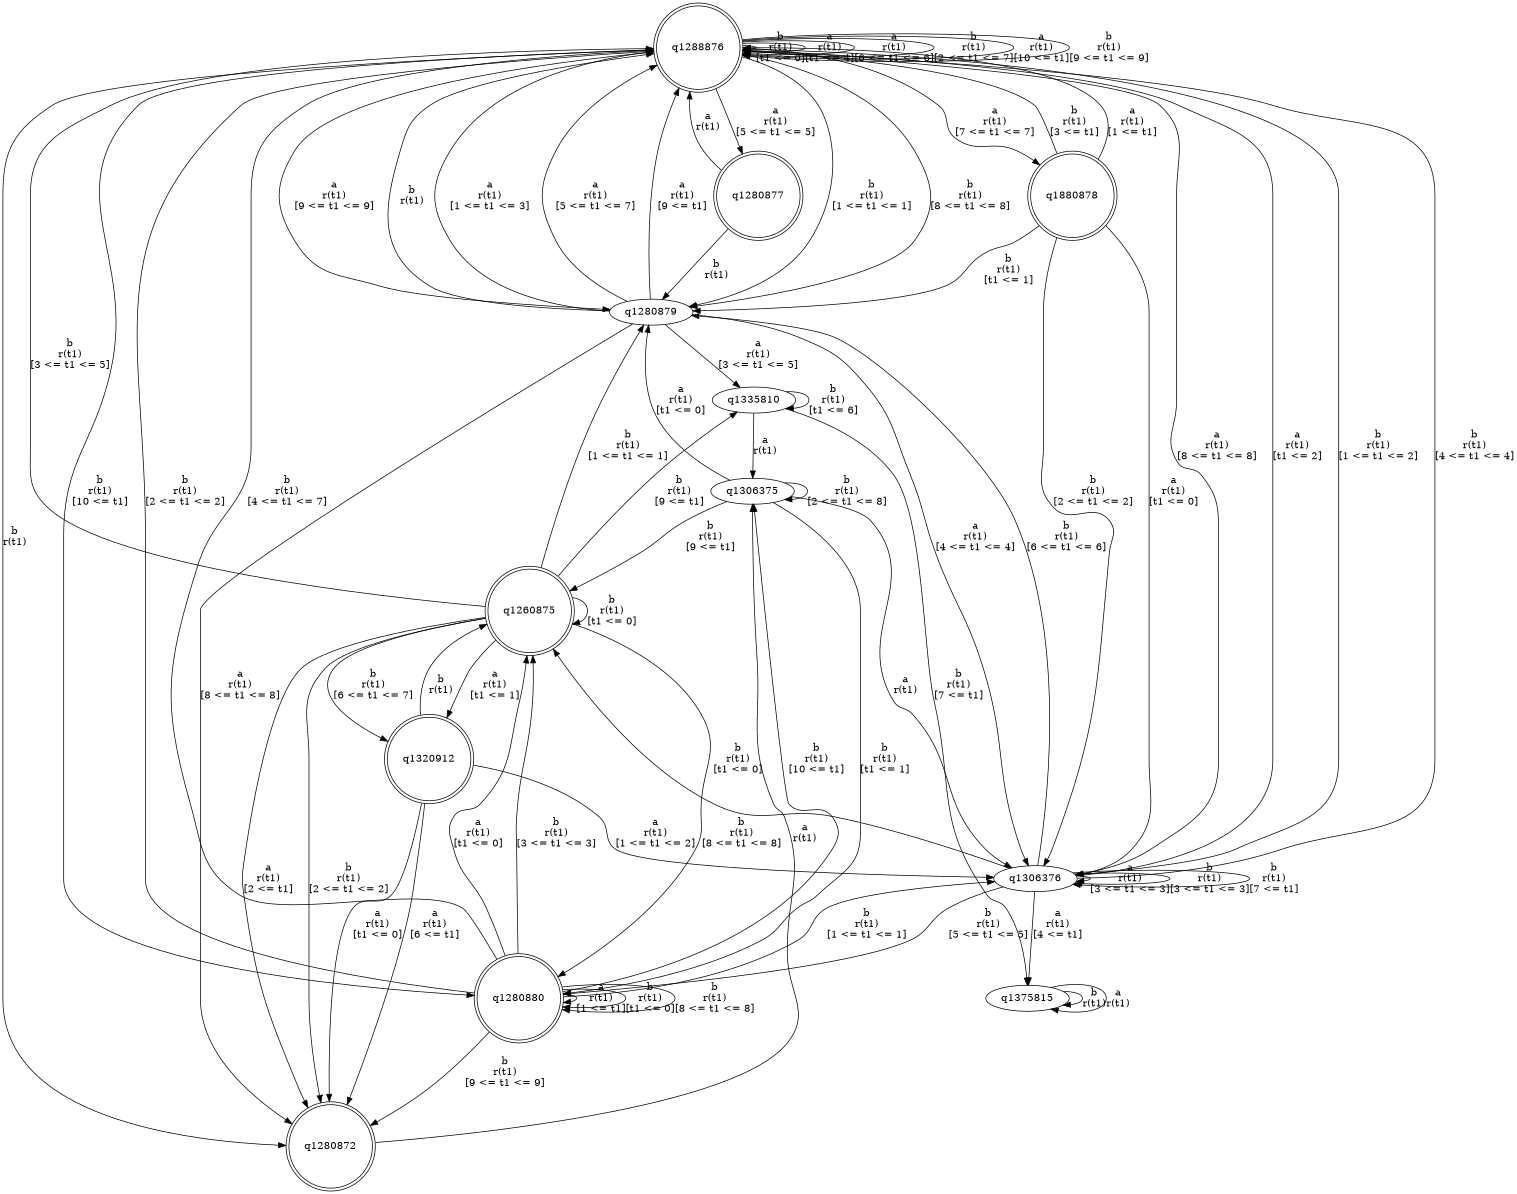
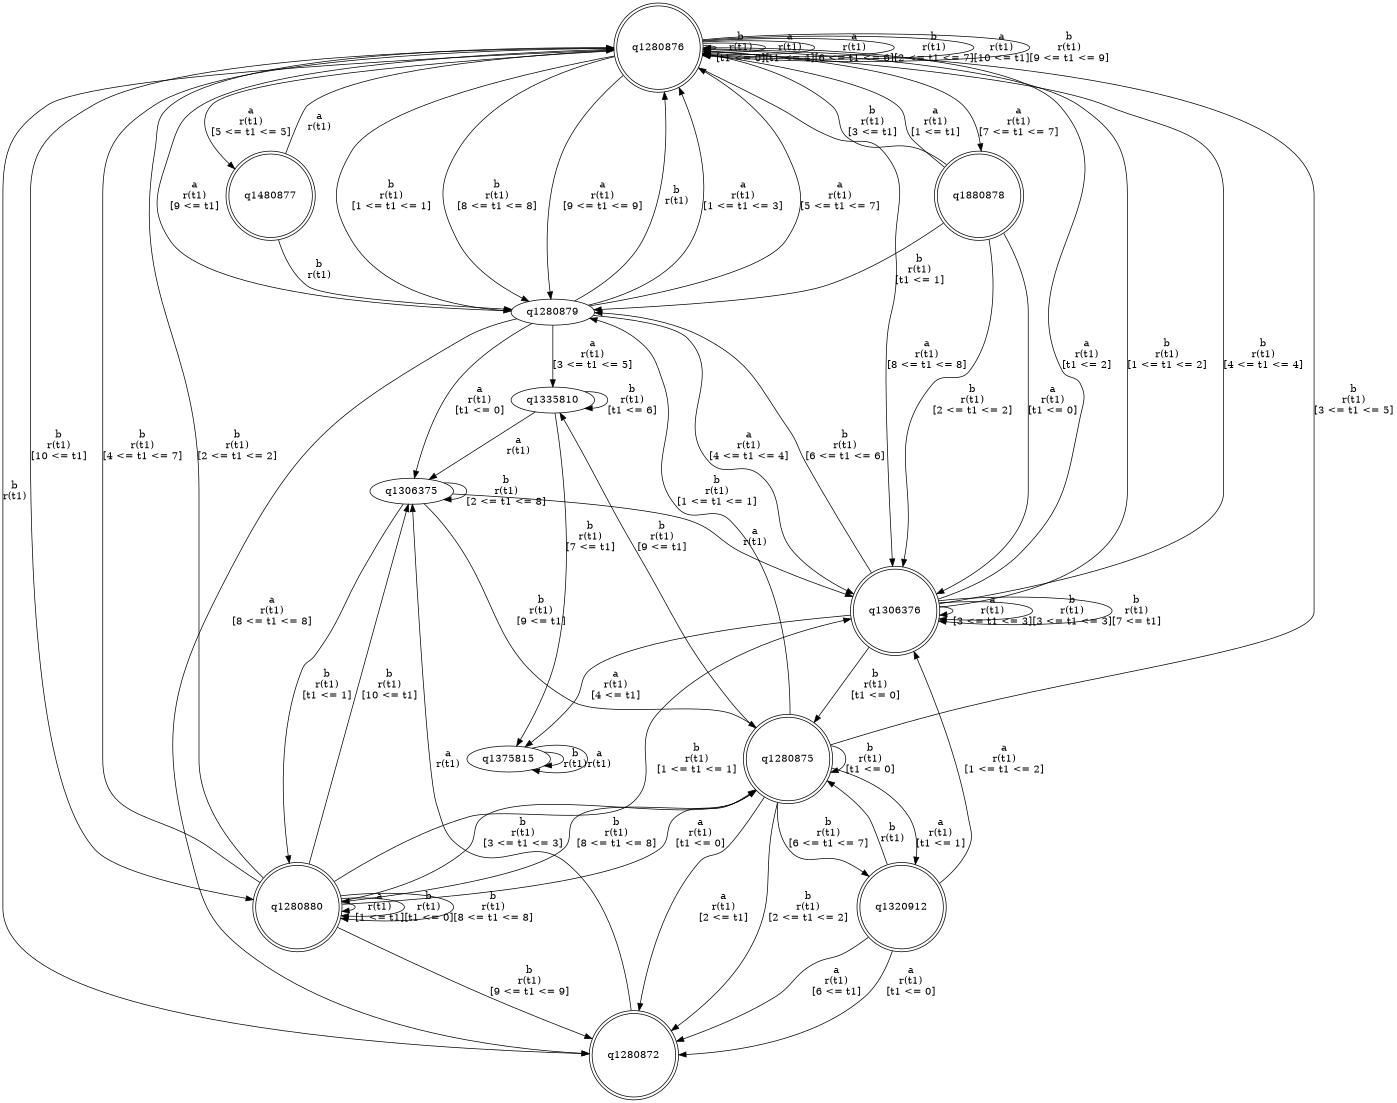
node "q1288876": label "q1288876" -> "q1280876"
node "q1280877": label "q1280877" -> "q1480877"
edge "q1306375" -> "q1280879": reversed
node "q1260875": label "q1260875" -> "q1280875"
node "q1306376": shape ellipse -> doublecircle
edge "q1306376" -> "q1280880": removed, label "b r(t1) [5 <= t1 <= 5]"
